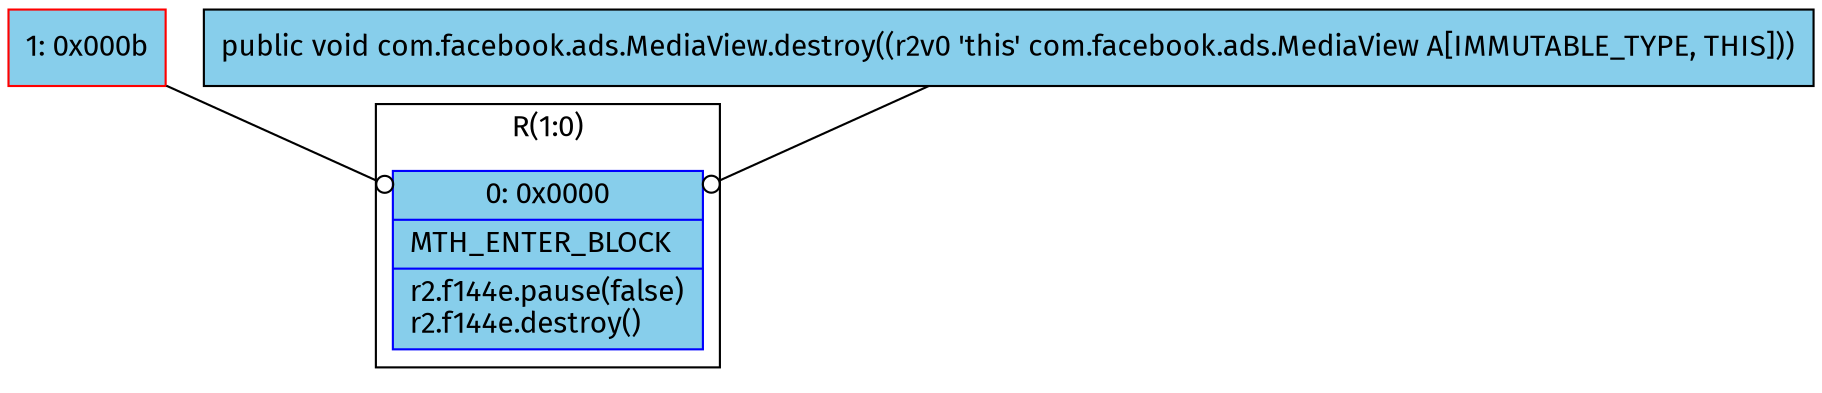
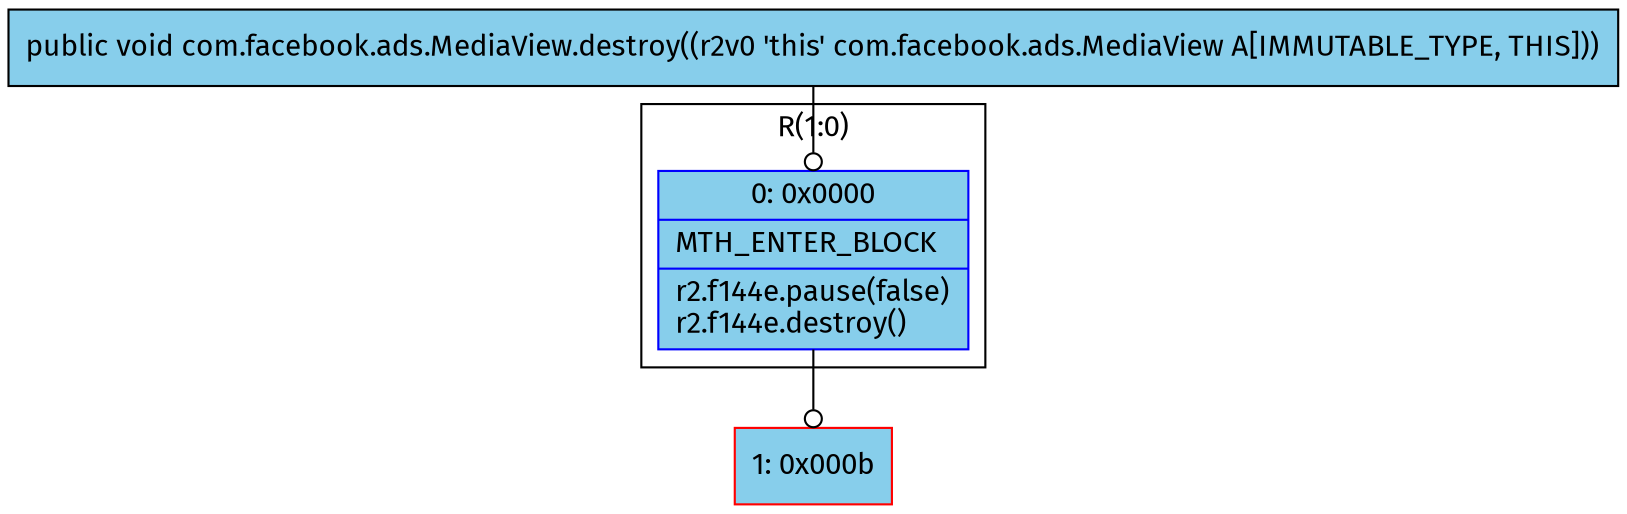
edge "1: 0x000b" -> "0: 0x0000": reversed
